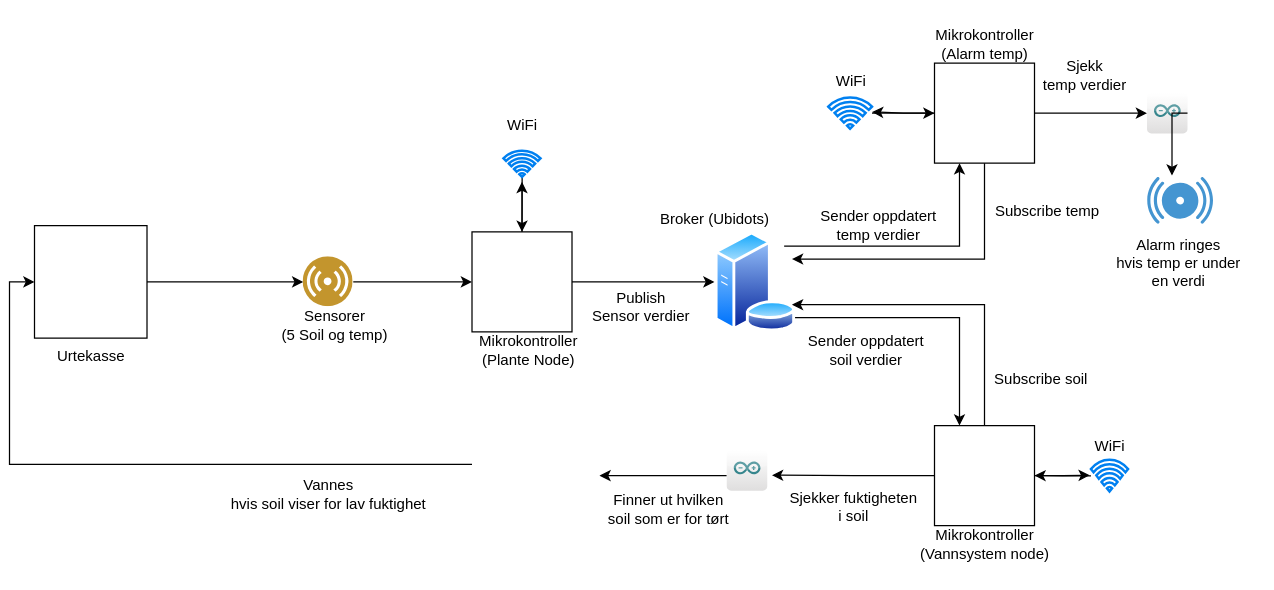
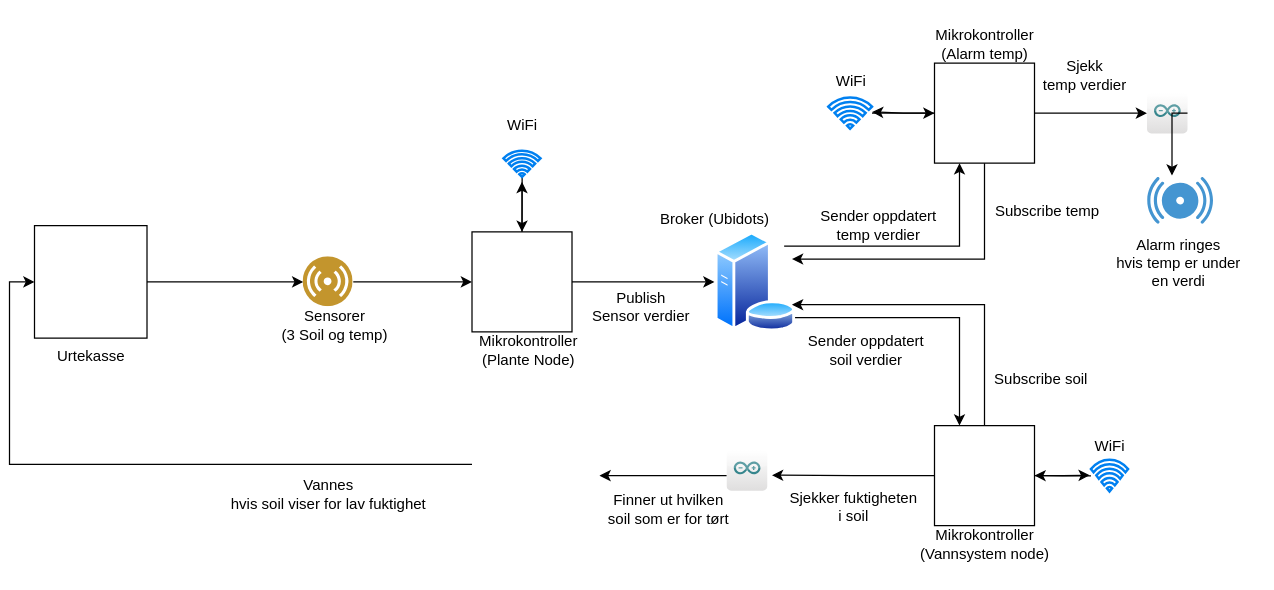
node "Sensorer (5 Soil og temp)": label "Sensorer (5 Soil og temp)" -> "Sensorer (3 Soil og temp)"
